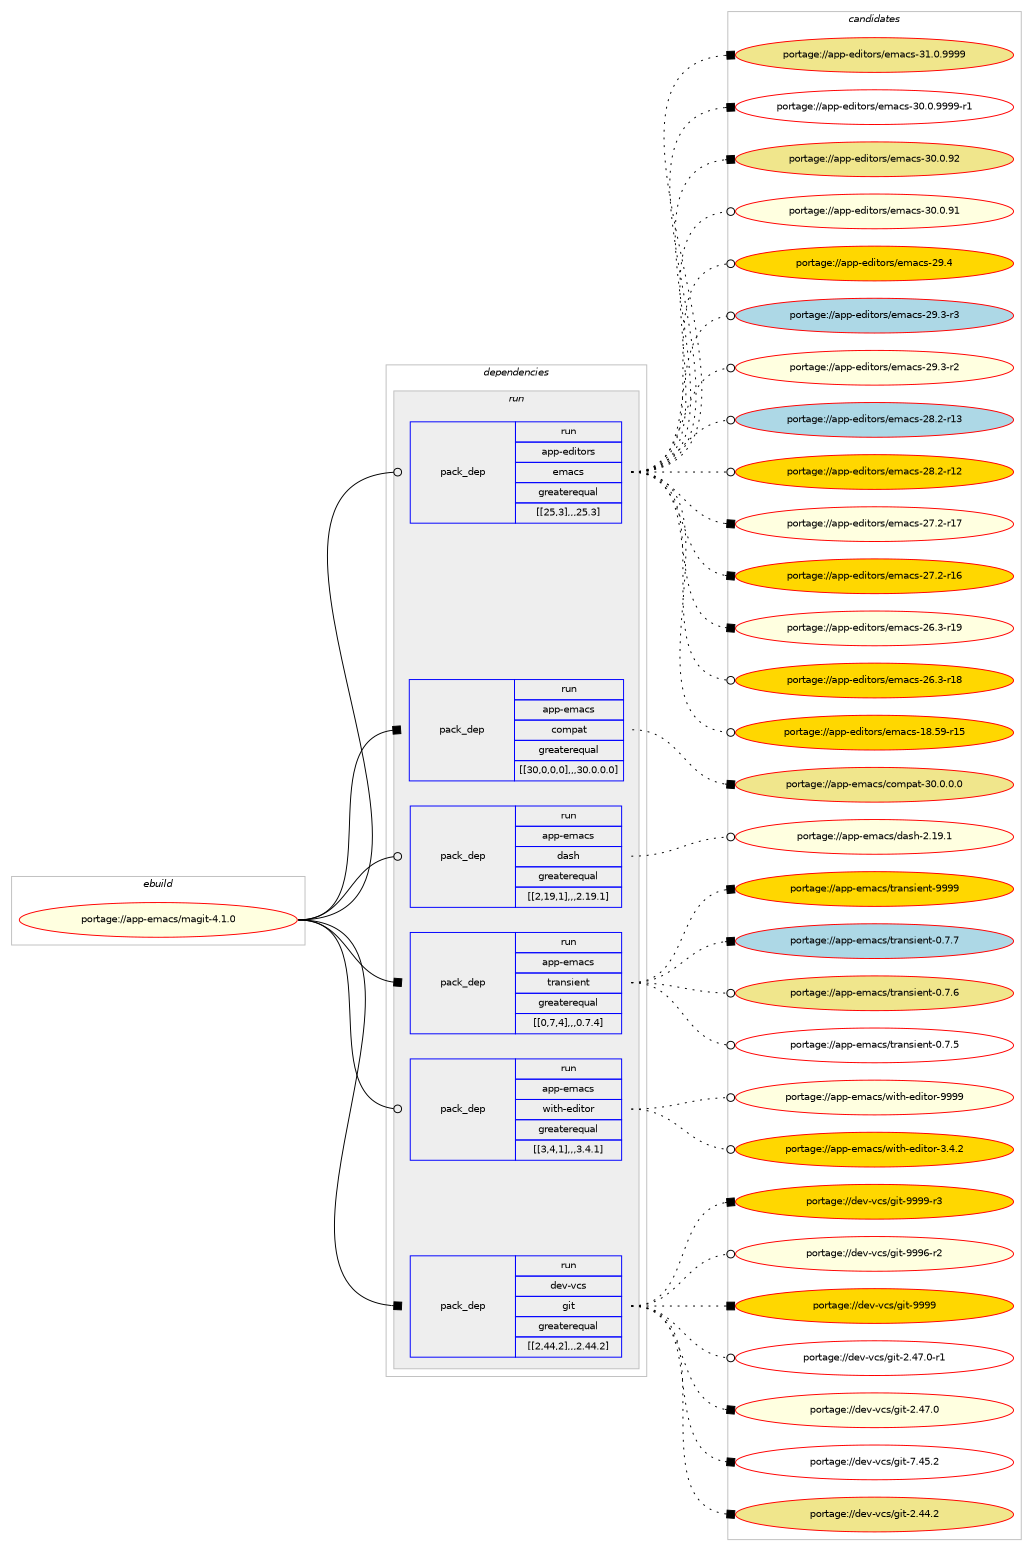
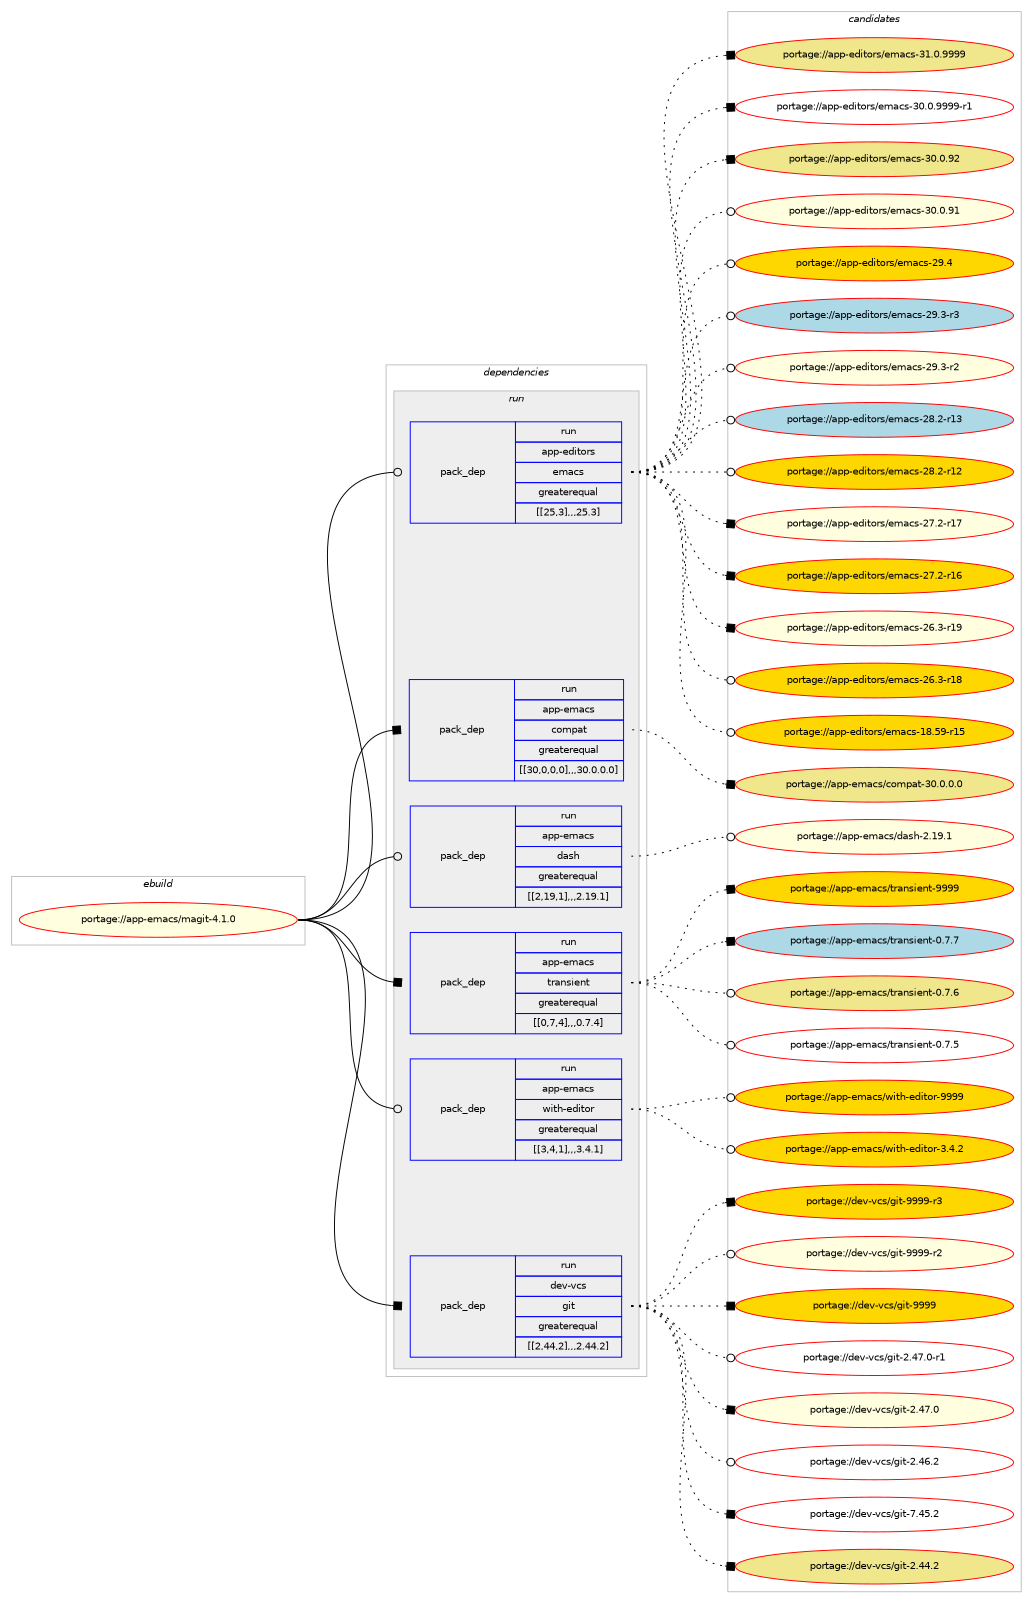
node "portage://app-emacs/with-editor-9999": fillcolor lightyellow -> gold
node "portage://dev-vcs/git-9996-r2": label "portage://dev-vcs/git-9996-r2" -> "portage://dev-vcs/git-9999-r2"
node "portage://dev-vcs/git-2.46.2": added
